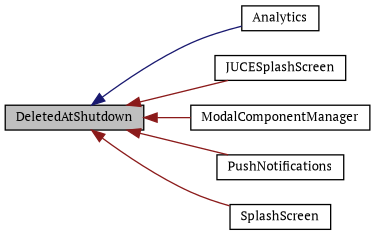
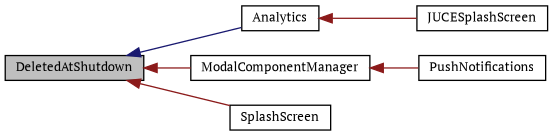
edge "JUCESplashScreen" -> "DeletedAtShutdown": now "JUCESplashScreen" -> "Analytics"
edge "PushNotifications" -> "DeletedAtShutdown": now "PushNotifications" -> "ModalComponentManager"
